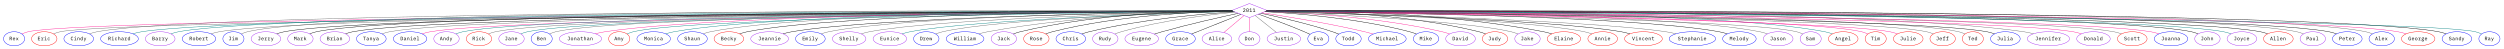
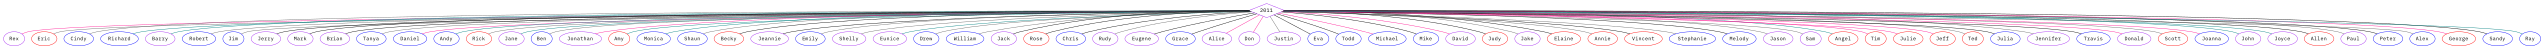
edge "2011" -- "John": color black -> teal
edge "2011" -- "Jeff": color gray40 -> deeppink
node "Rex": color blue -> purple
node "Andy": color purple -> blue
node "Travis": added
